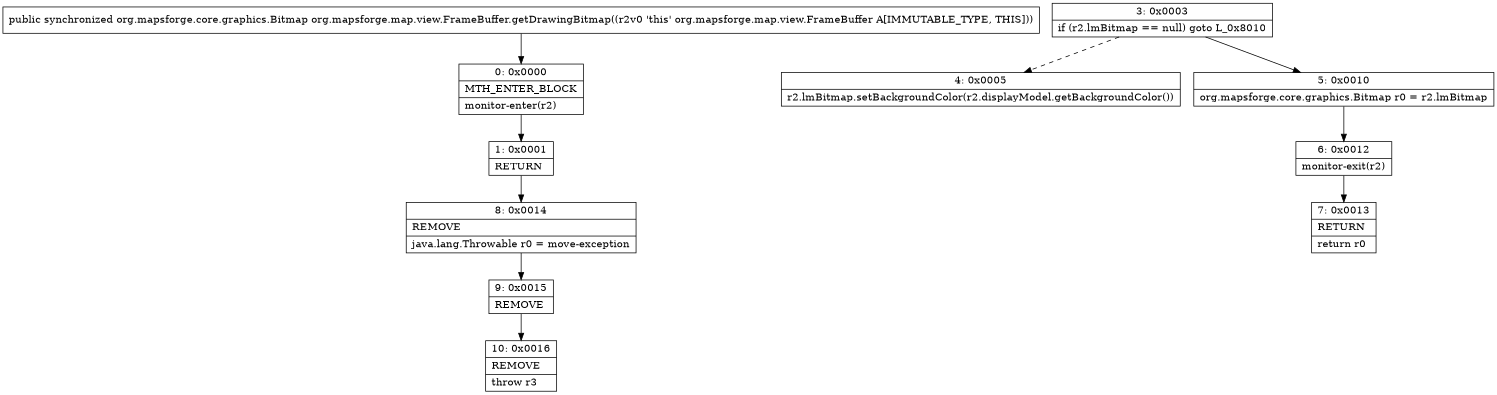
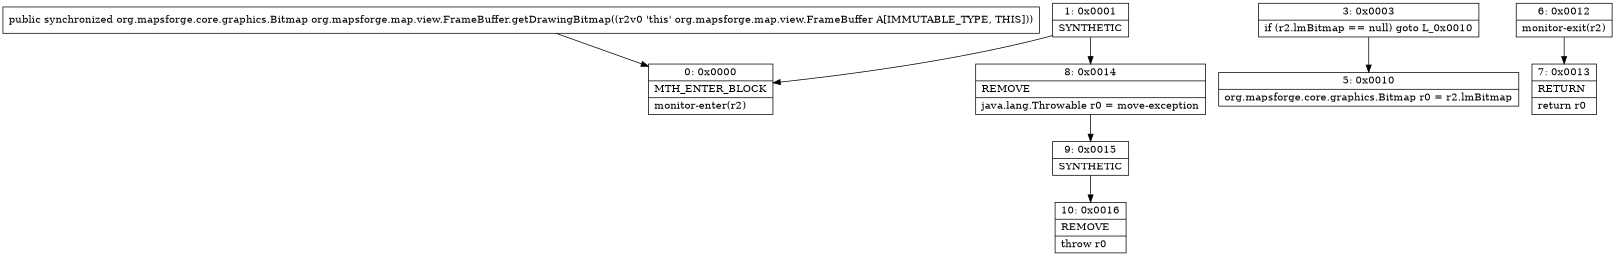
node "3: 0x0003": text "if (r2.lmBitmap == null) goto L_0x8010" -> "if (r2.lmBitmap == null) goto L_0x0010"
node "4: 0x0005": removed
edge "5: 0x0010" -> "6: 0x0012": removed
edge "0: 0x0000" -> "1: 0x0001": reversed
node "1: 0x0001": text "RETURN" -> "SYNTHETIC"
node "9: 0x0015": text "REMOVE" -> "SYNTHETIC"
node "10: 0x0016": text "throw r3" -> "throw r0"
